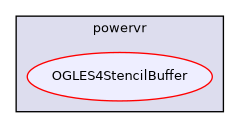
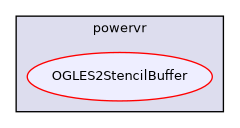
node "OGLES4StencilBuffer": label "OGLES4StencilBuffer" -> "OGLES2StencilBuffer"
